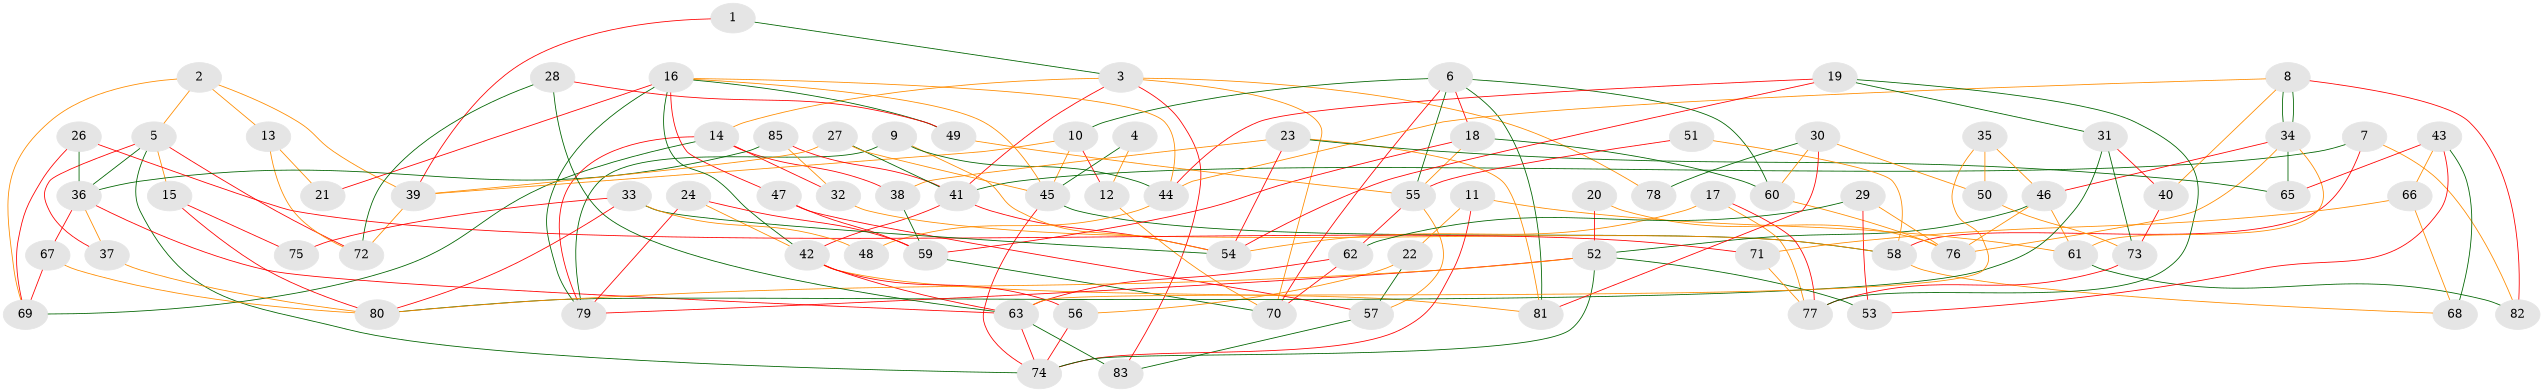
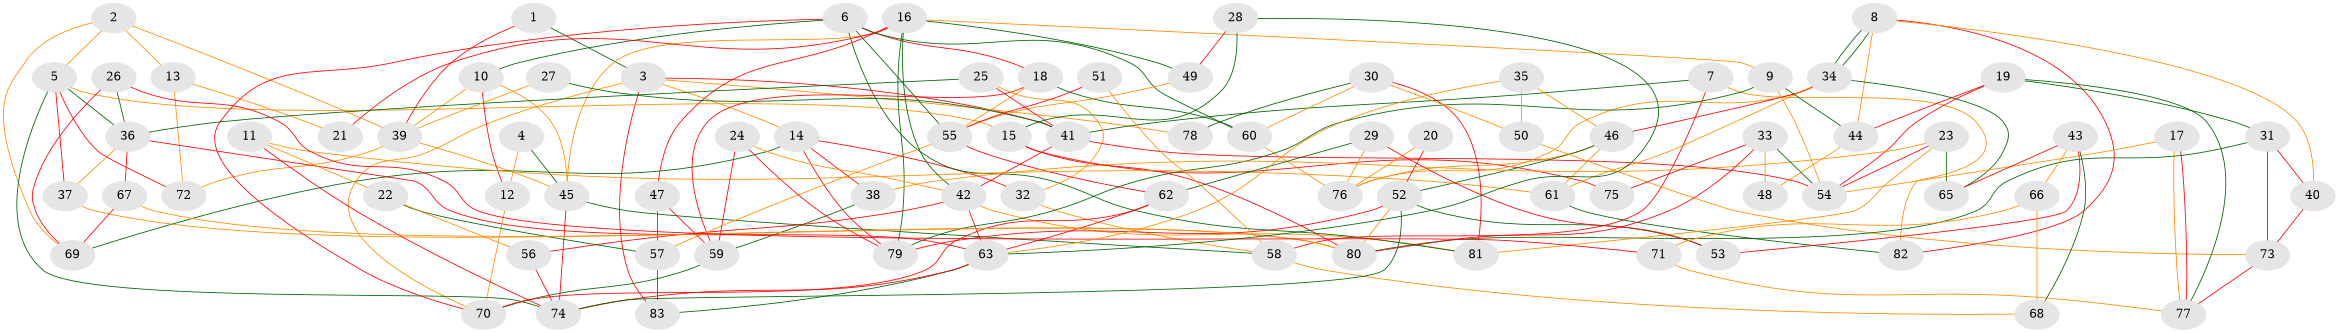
edge "16" -- "44": now "16" -- "9"
node "85": label "85" -> "25"
edge "28" -- "72": now "28" -- "15"
edge "27" -- "45": now "39" -- "45"
